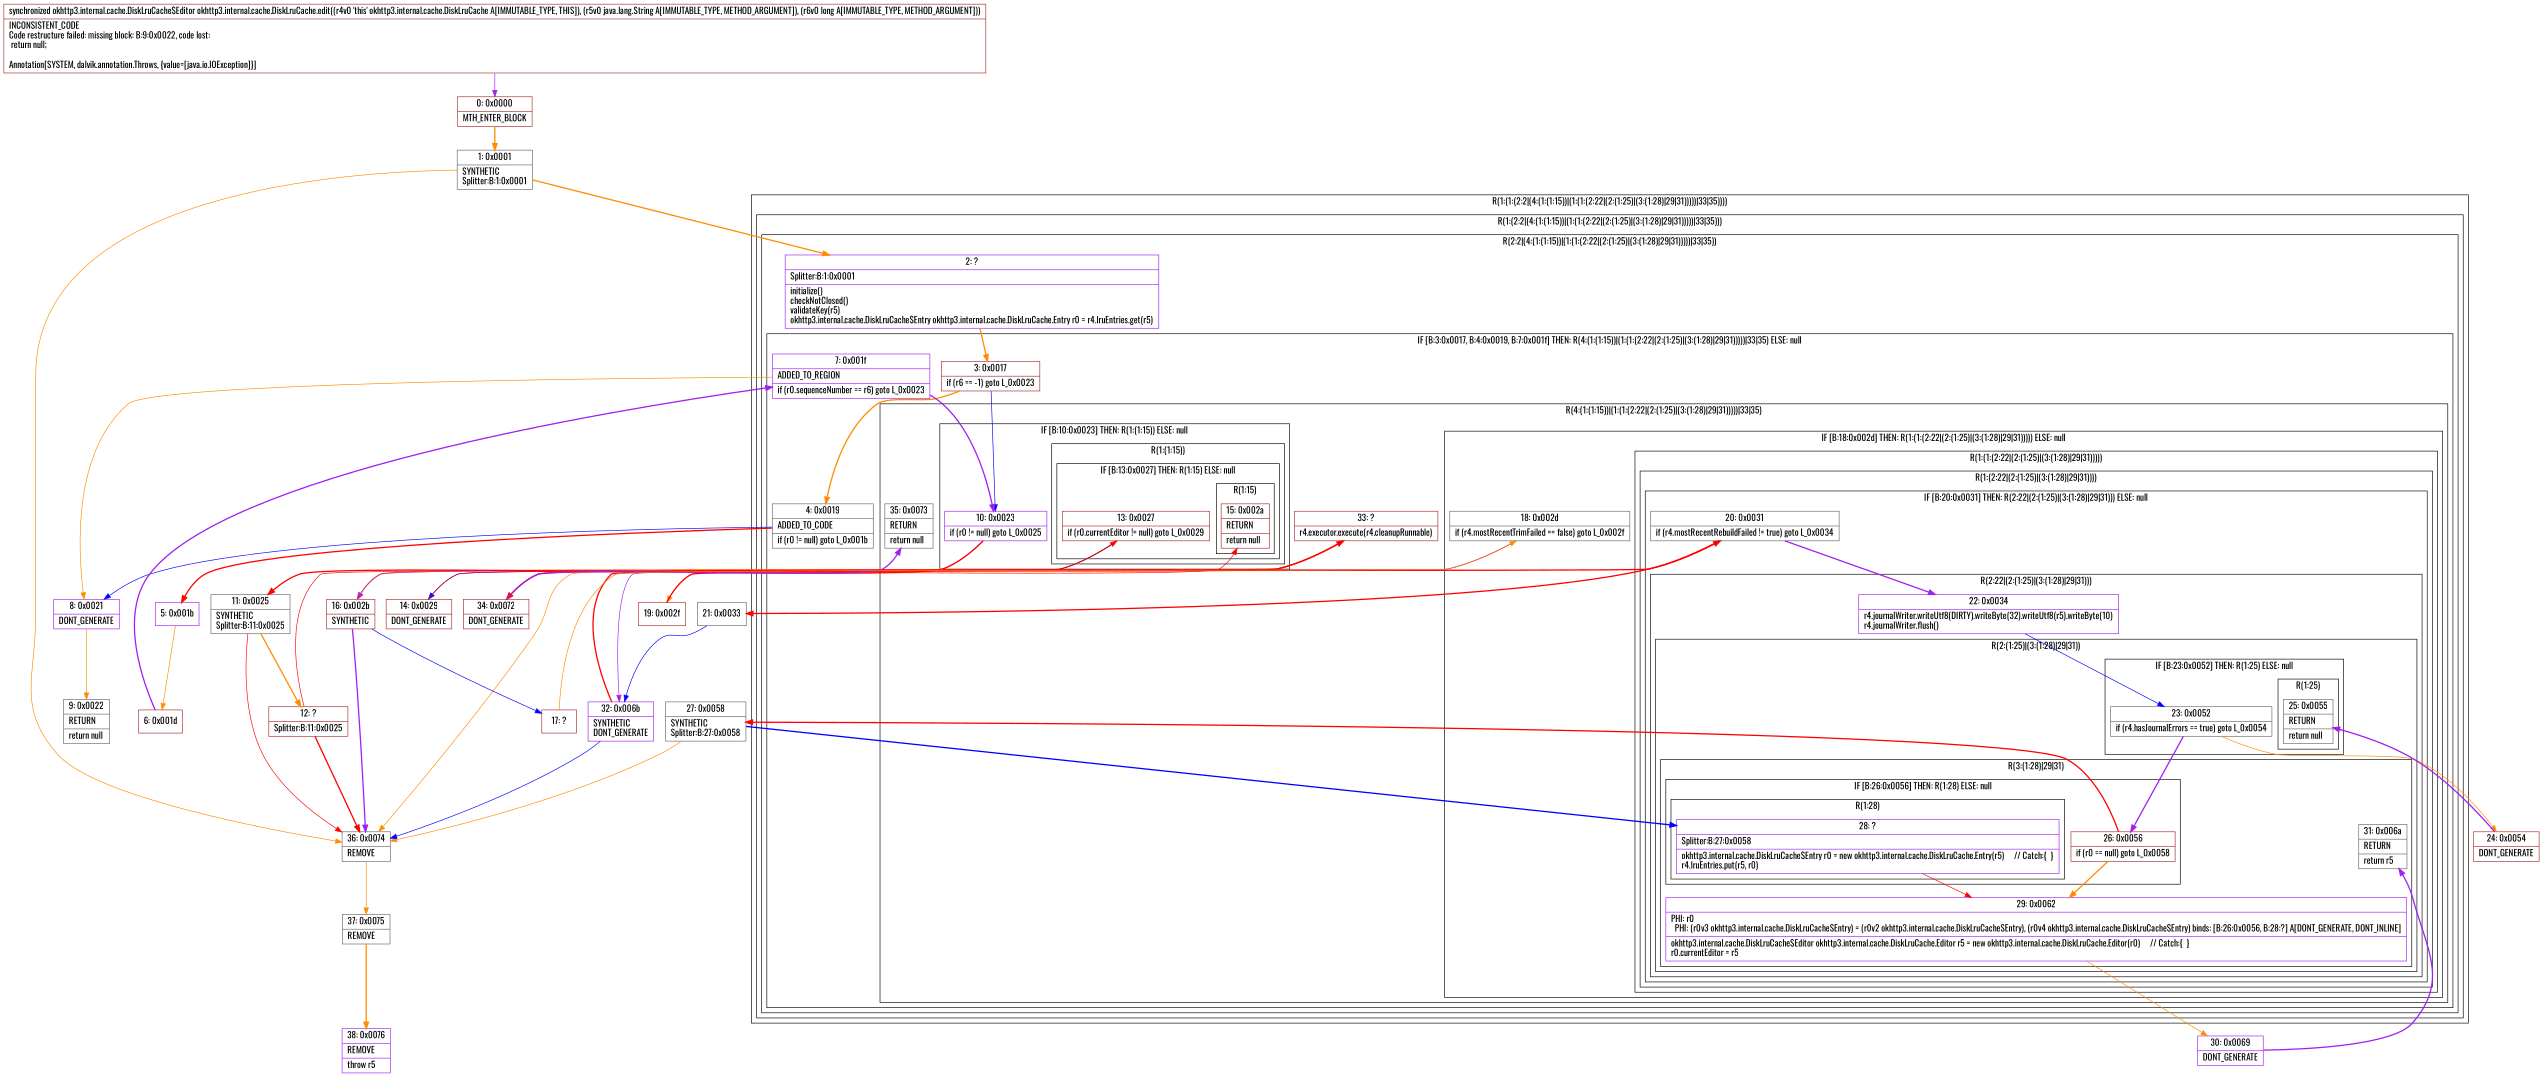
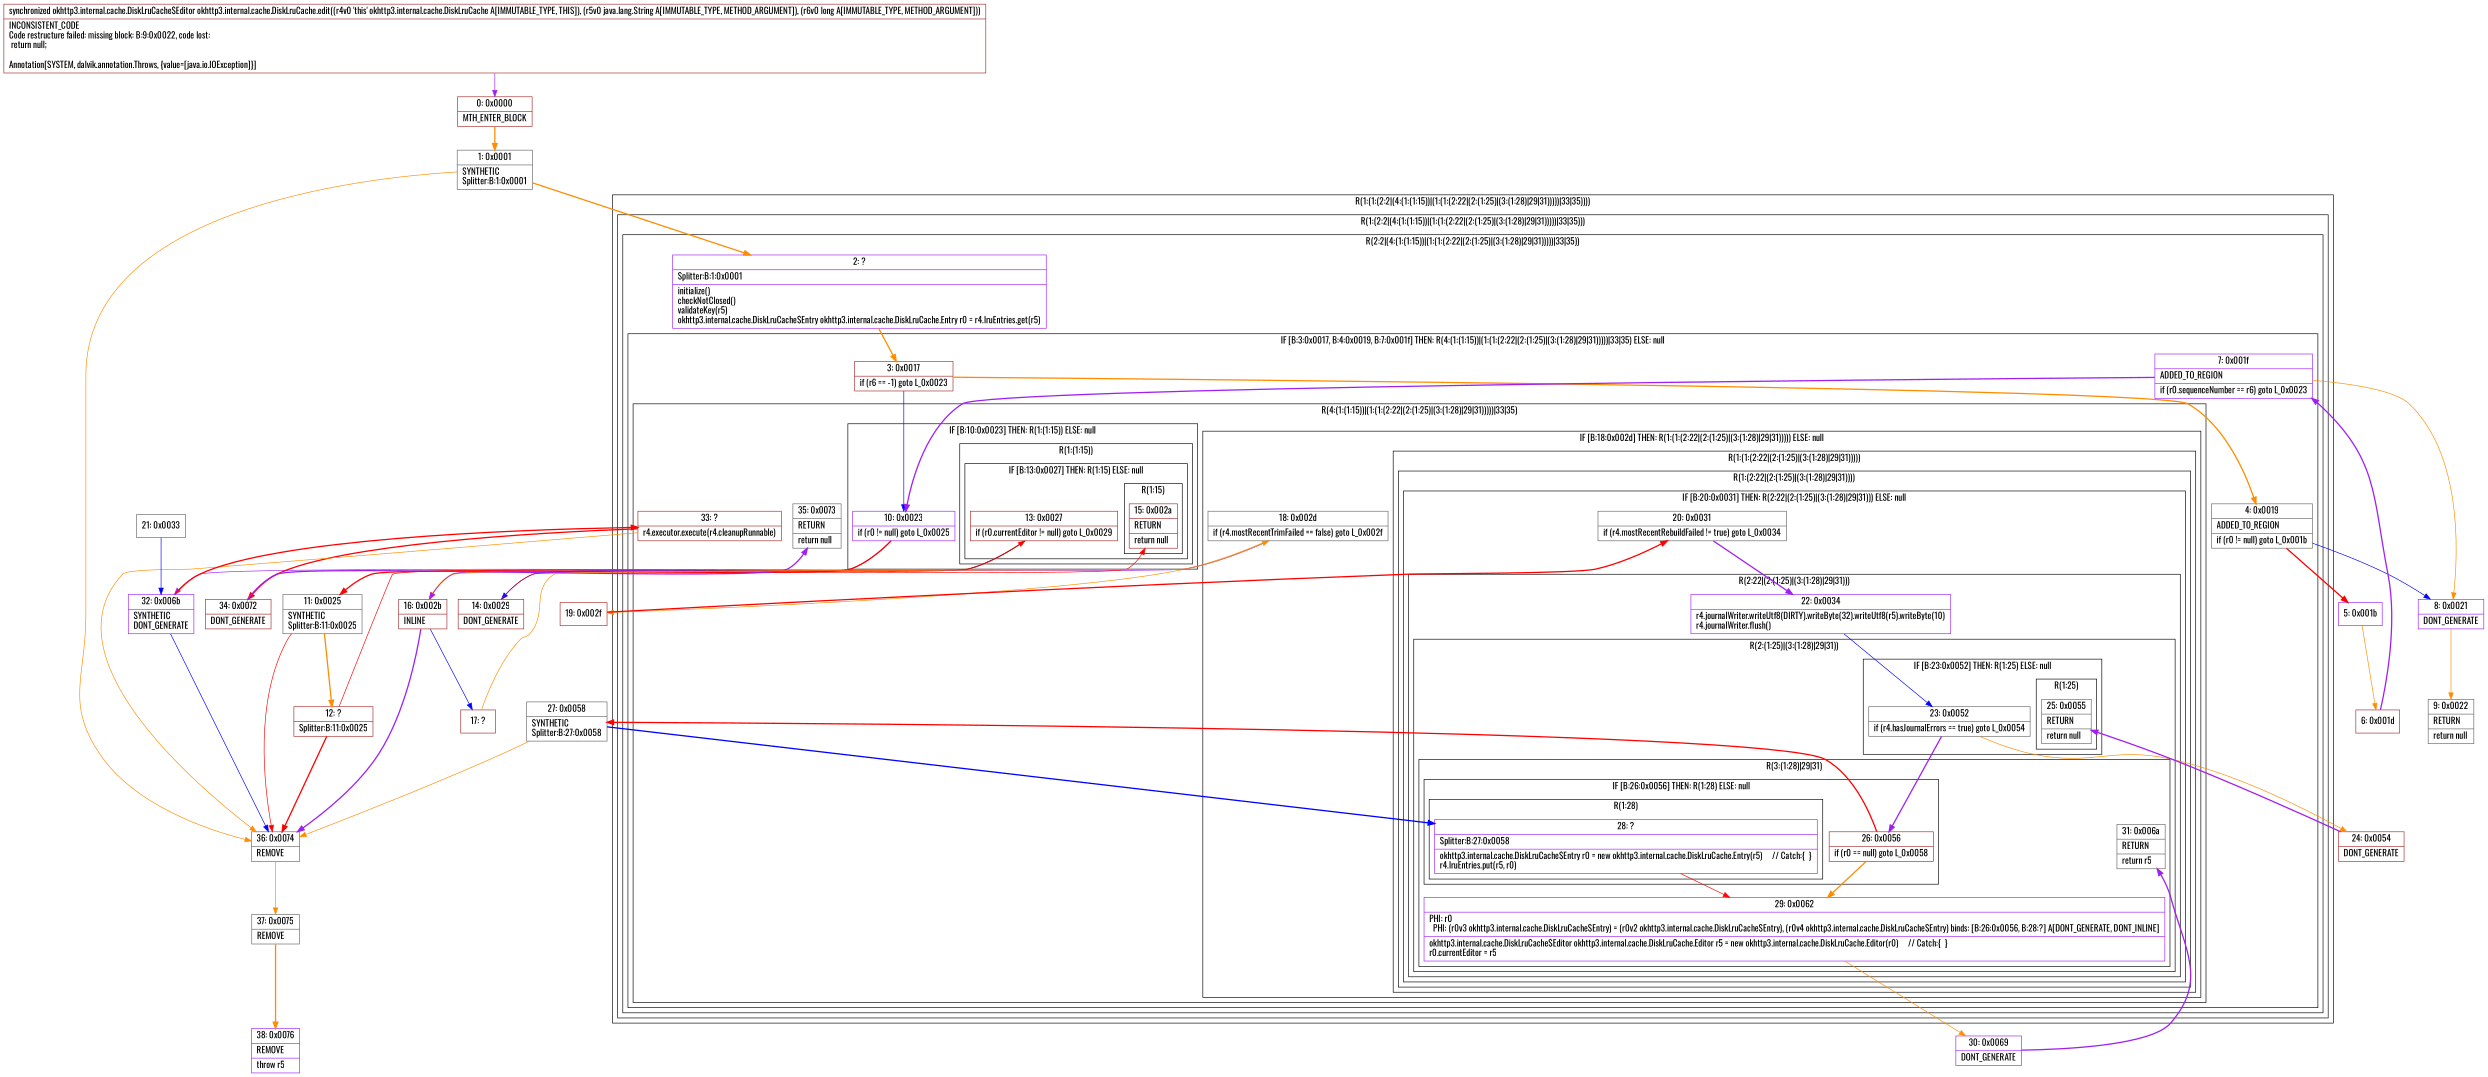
node "4: 0x0019": text "ADDED_TO_CODE" -> "ADDED_TO_REGION"
edge "20: 0x0031" -> "21: 0x0033": removed
node "16: 0x002b": text "SYNTHETIC" -> "INLINE"
